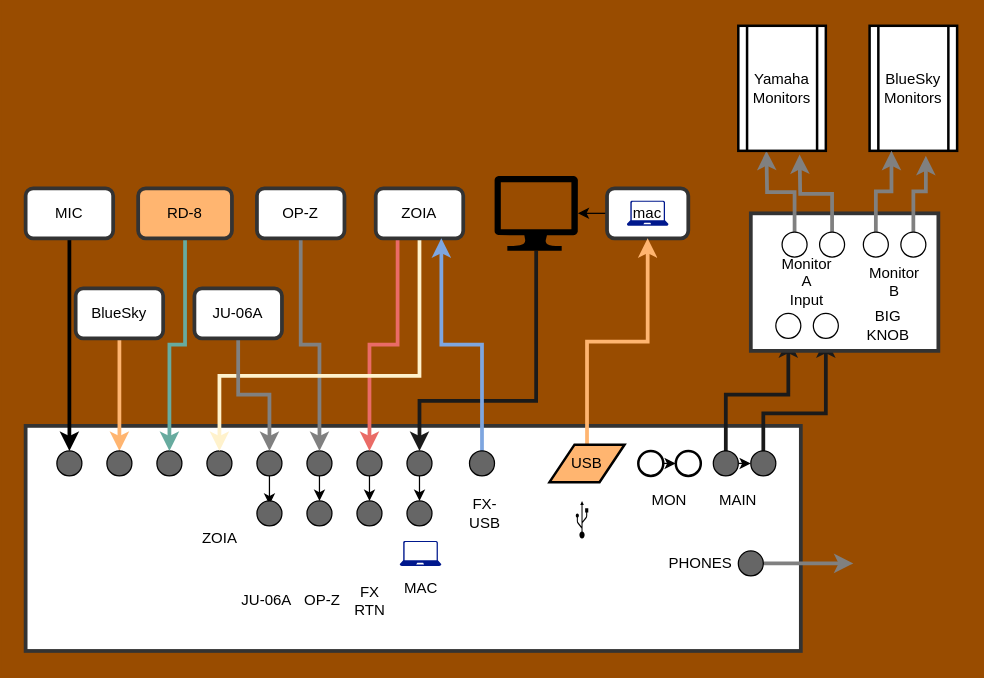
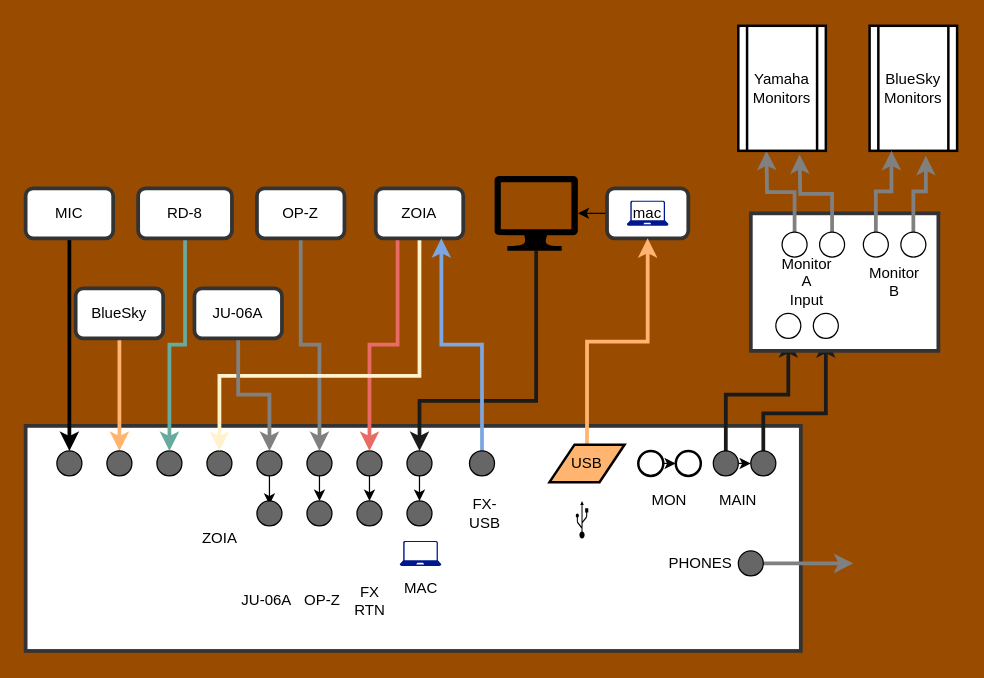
node "RD-8": fillcolor #ffb570 -> #ffffff
node "BIG KNOB": removed
